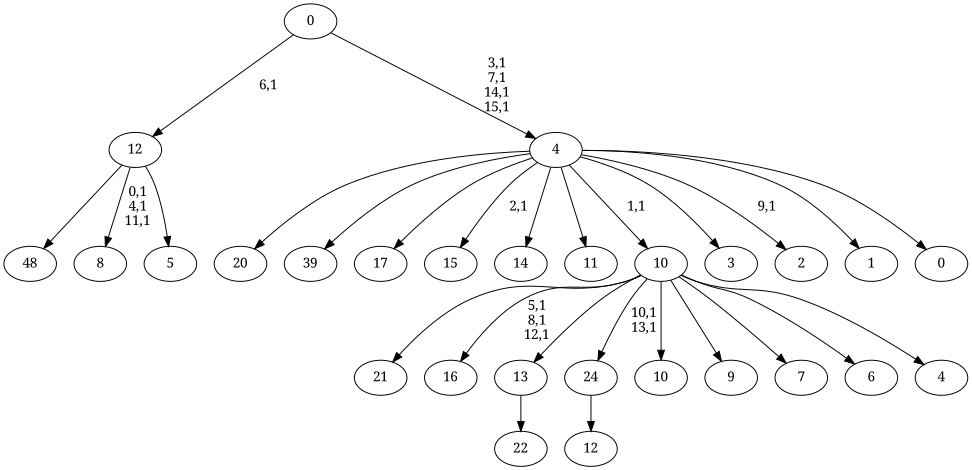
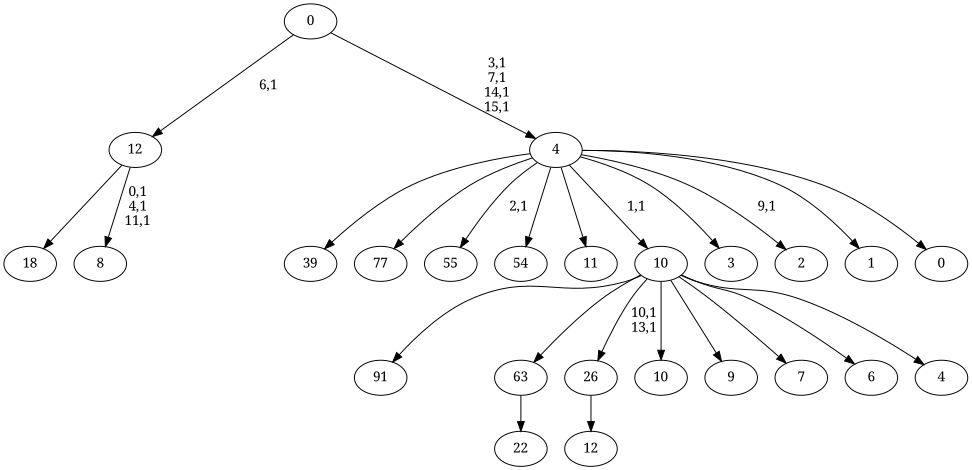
node "48": label "48" -> "18"
node "5": removed
node "20": removed
node "17": label "17" -> "77"
node "15": label "15" -> "55"
node "14": label "14" -> "54"
node "21": label "21" -> "91"
node "16": removed
node "13": label "13" -> "63"
node "24": label "24" -> "26"
